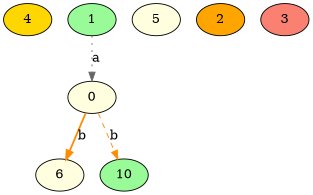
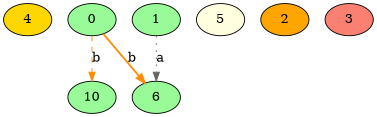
edge "1" -> "0": now "1" -> "6"
node "0": fillcolor lightyellow -> palegreen
node "6": fillcolor lightyellow -> palegreen
